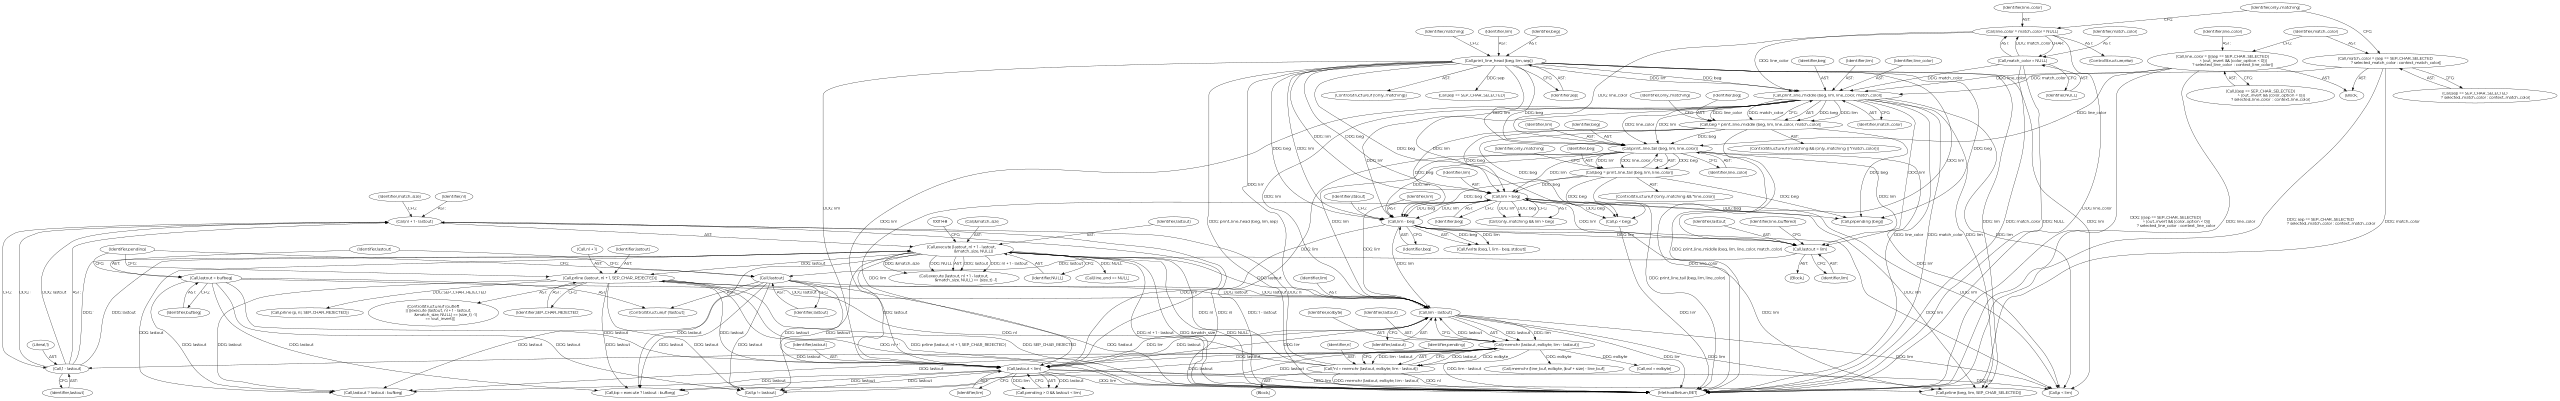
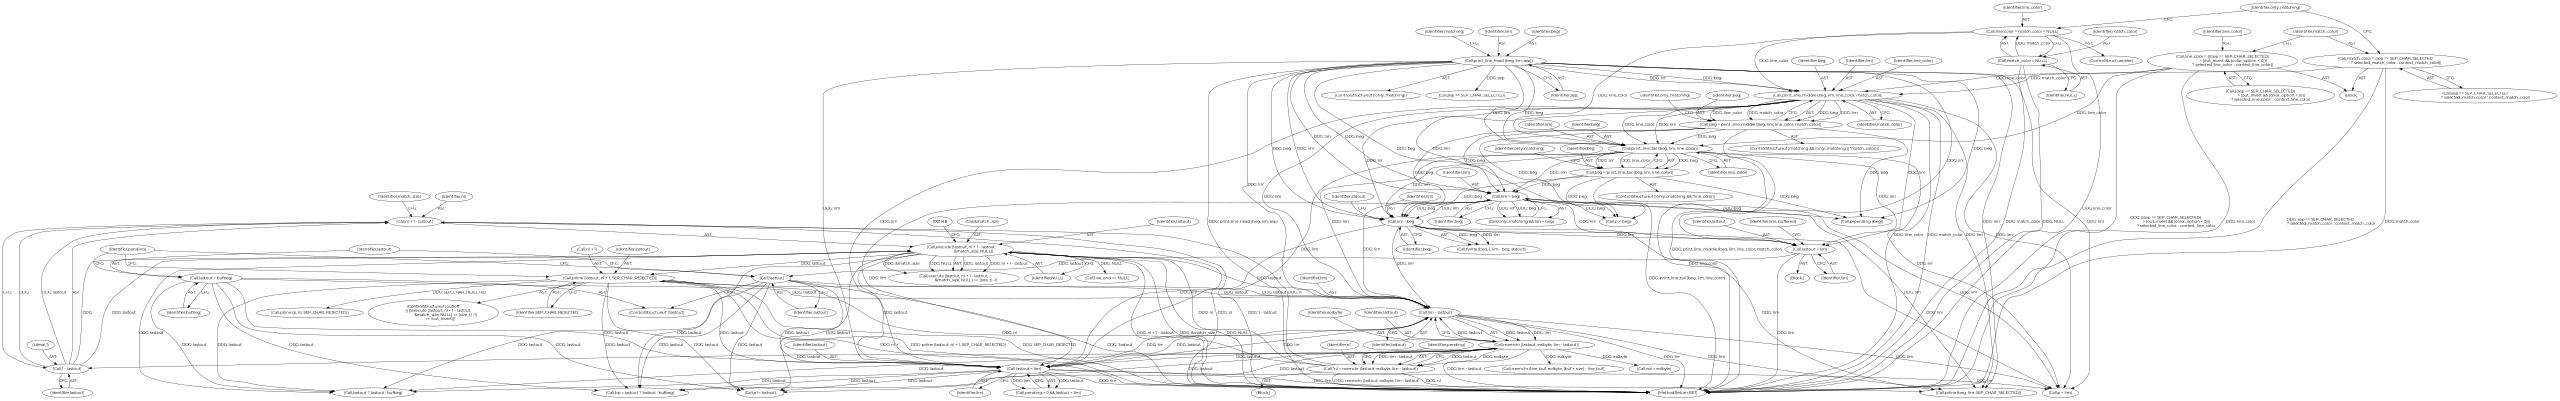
edge "(Call,line_color = match_color = NULL)" -> "(Call,match_color = NULL)": label "CHAR: " -> "CFG: "
edge "(Call,match_color = NULL)" -> "(Call,print_line_middle (beg, lim, line_color, match_color))": removed, label "DDG: match_color"
edge "(Call,p < beg)" -> "(MethodReturn,RET)": now "(Call,lastout = lim)" -> "(MethodReturn,RET)"
node "(Call,bp = execute ? lastout : bufbeg)": label "(Call,bp = execute ? lastout : bufbeg)" -> "(Call,bp = lastout ? lastout : bufbeg)"
